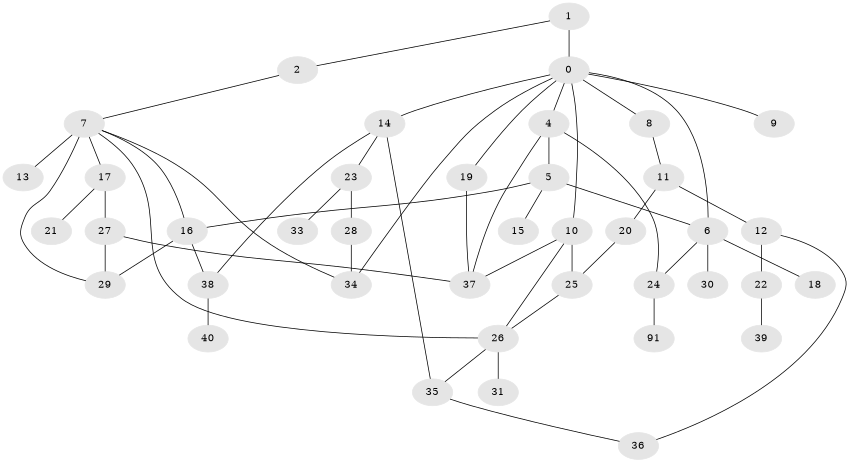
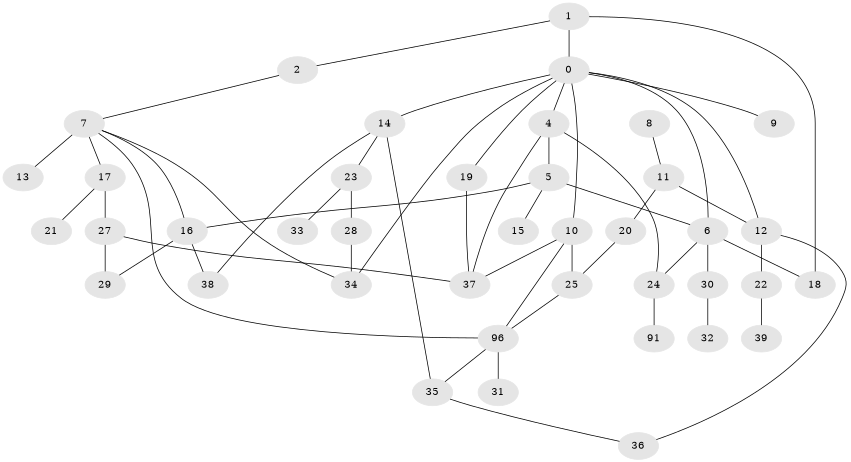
edge "1" -- "18": added
edge "0" -- "8": now "0" -- "12"
edge "7" -- "29": removed
node "40": removed
node "26": label "26" -> "96"
node "32": added
